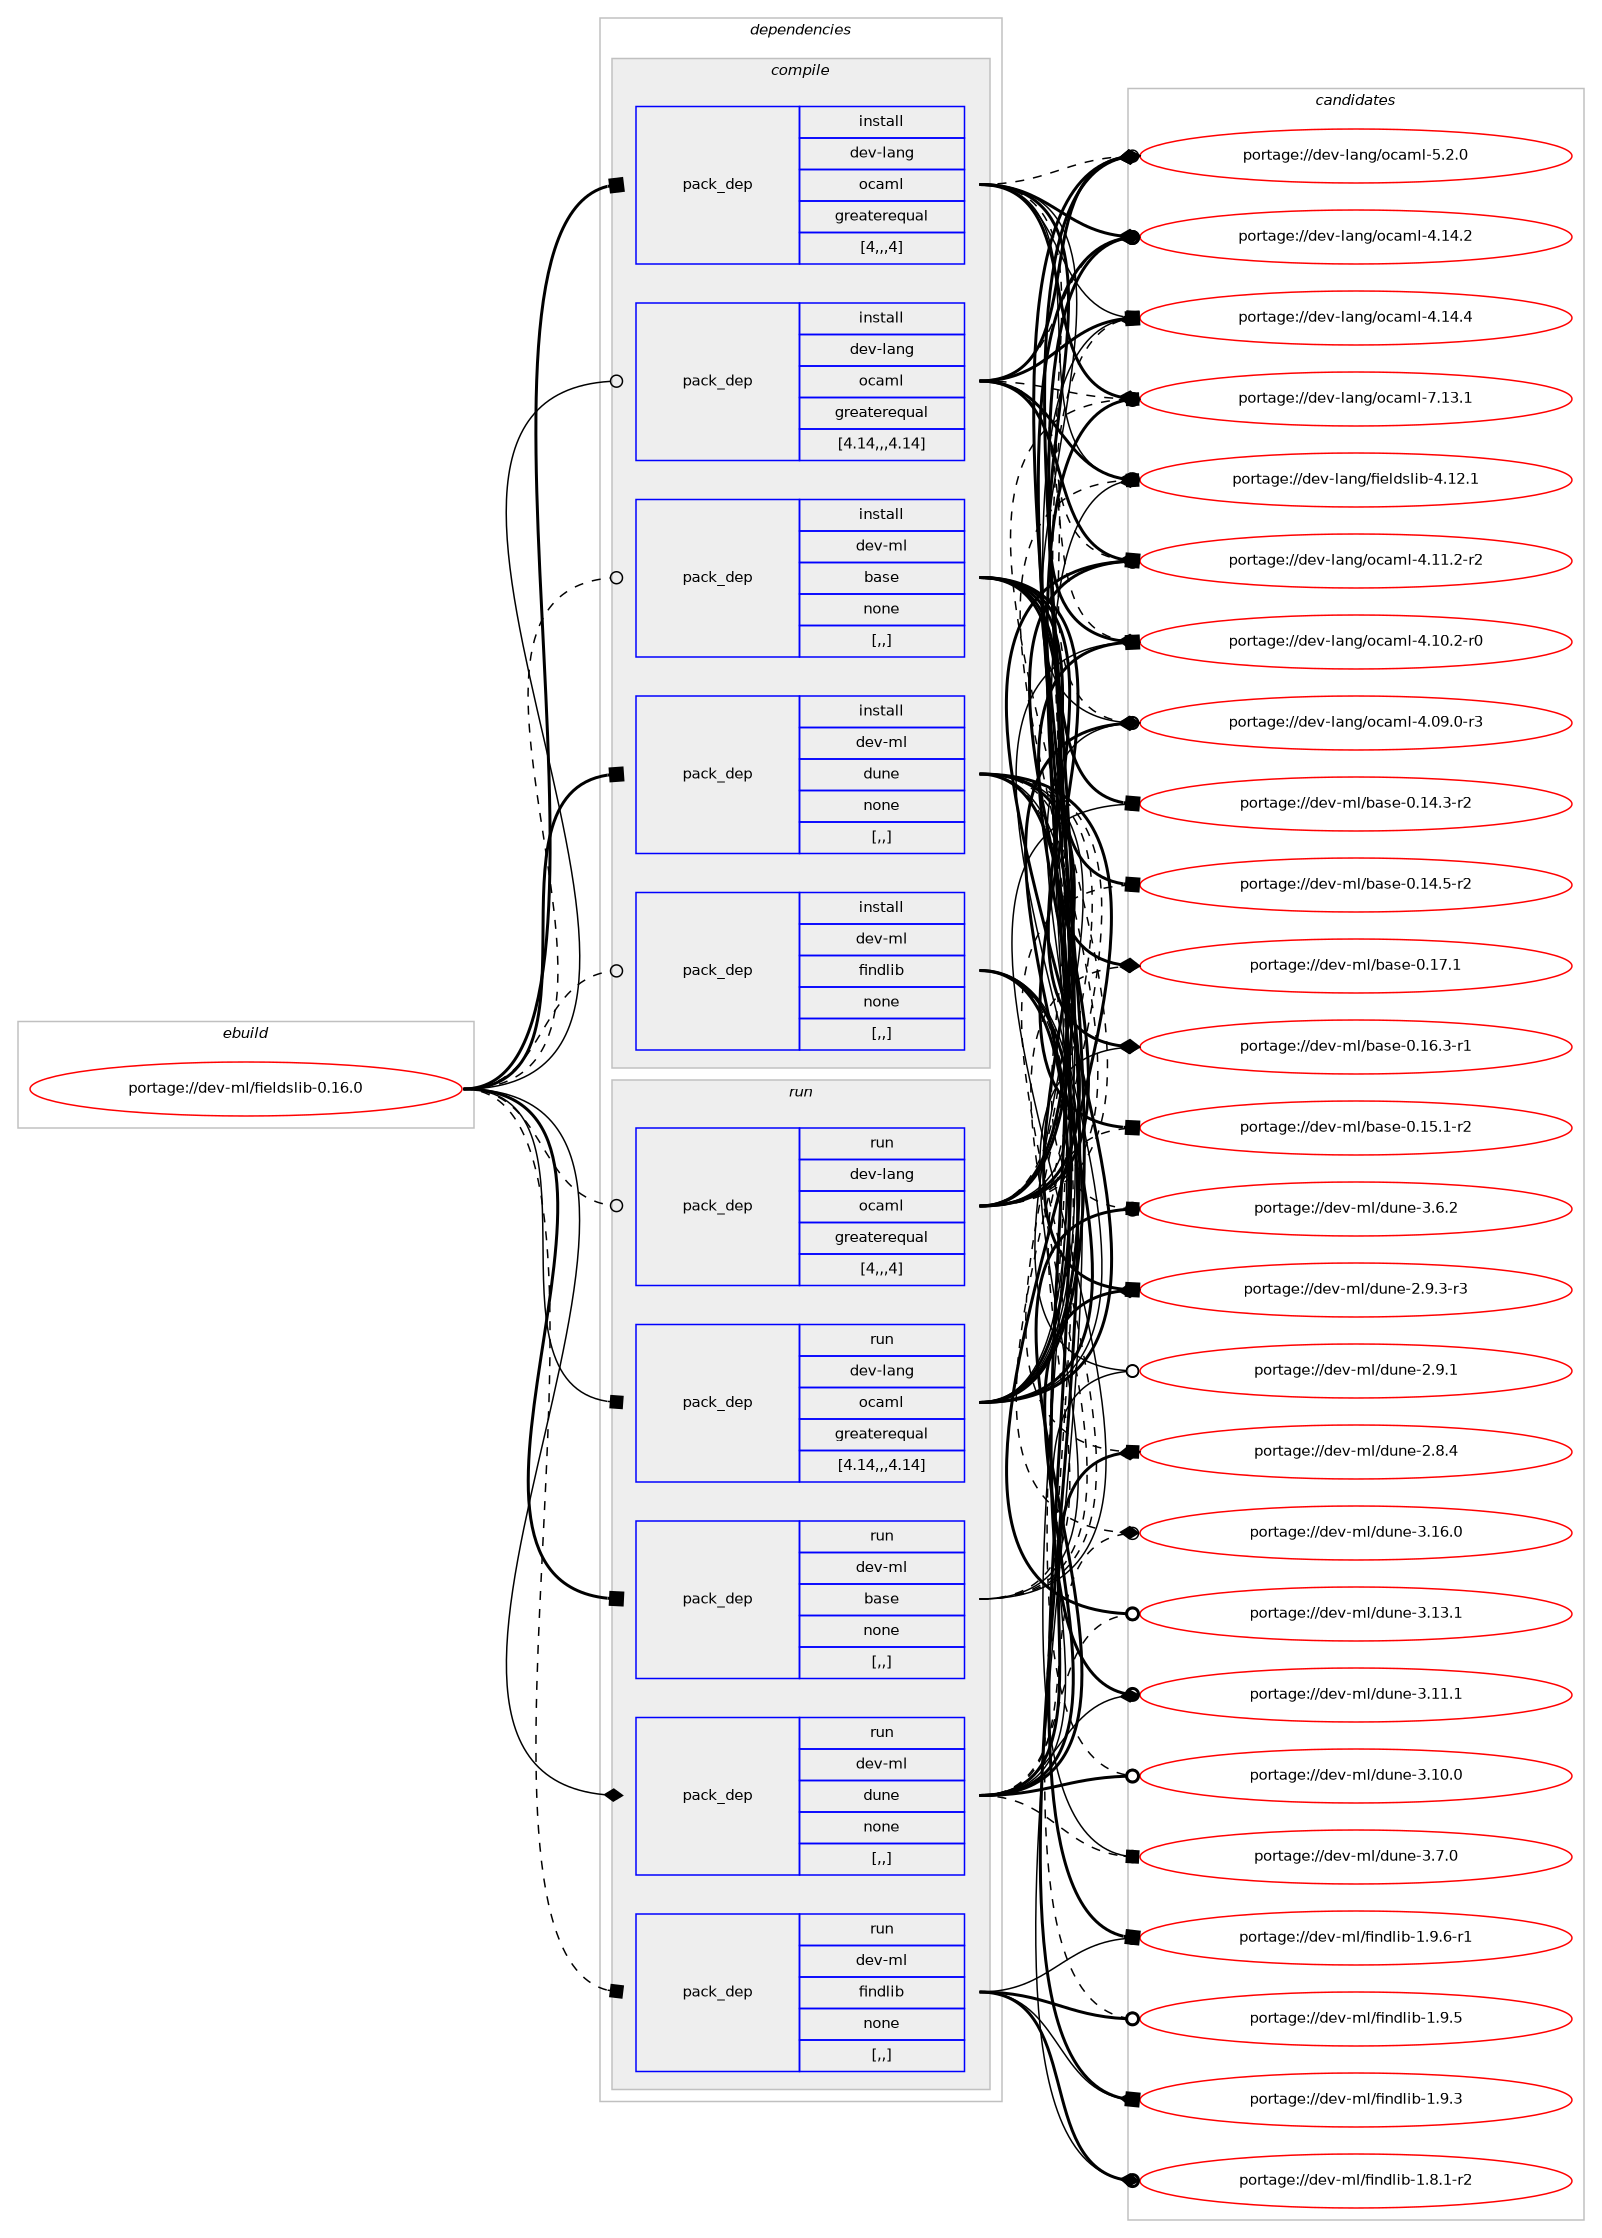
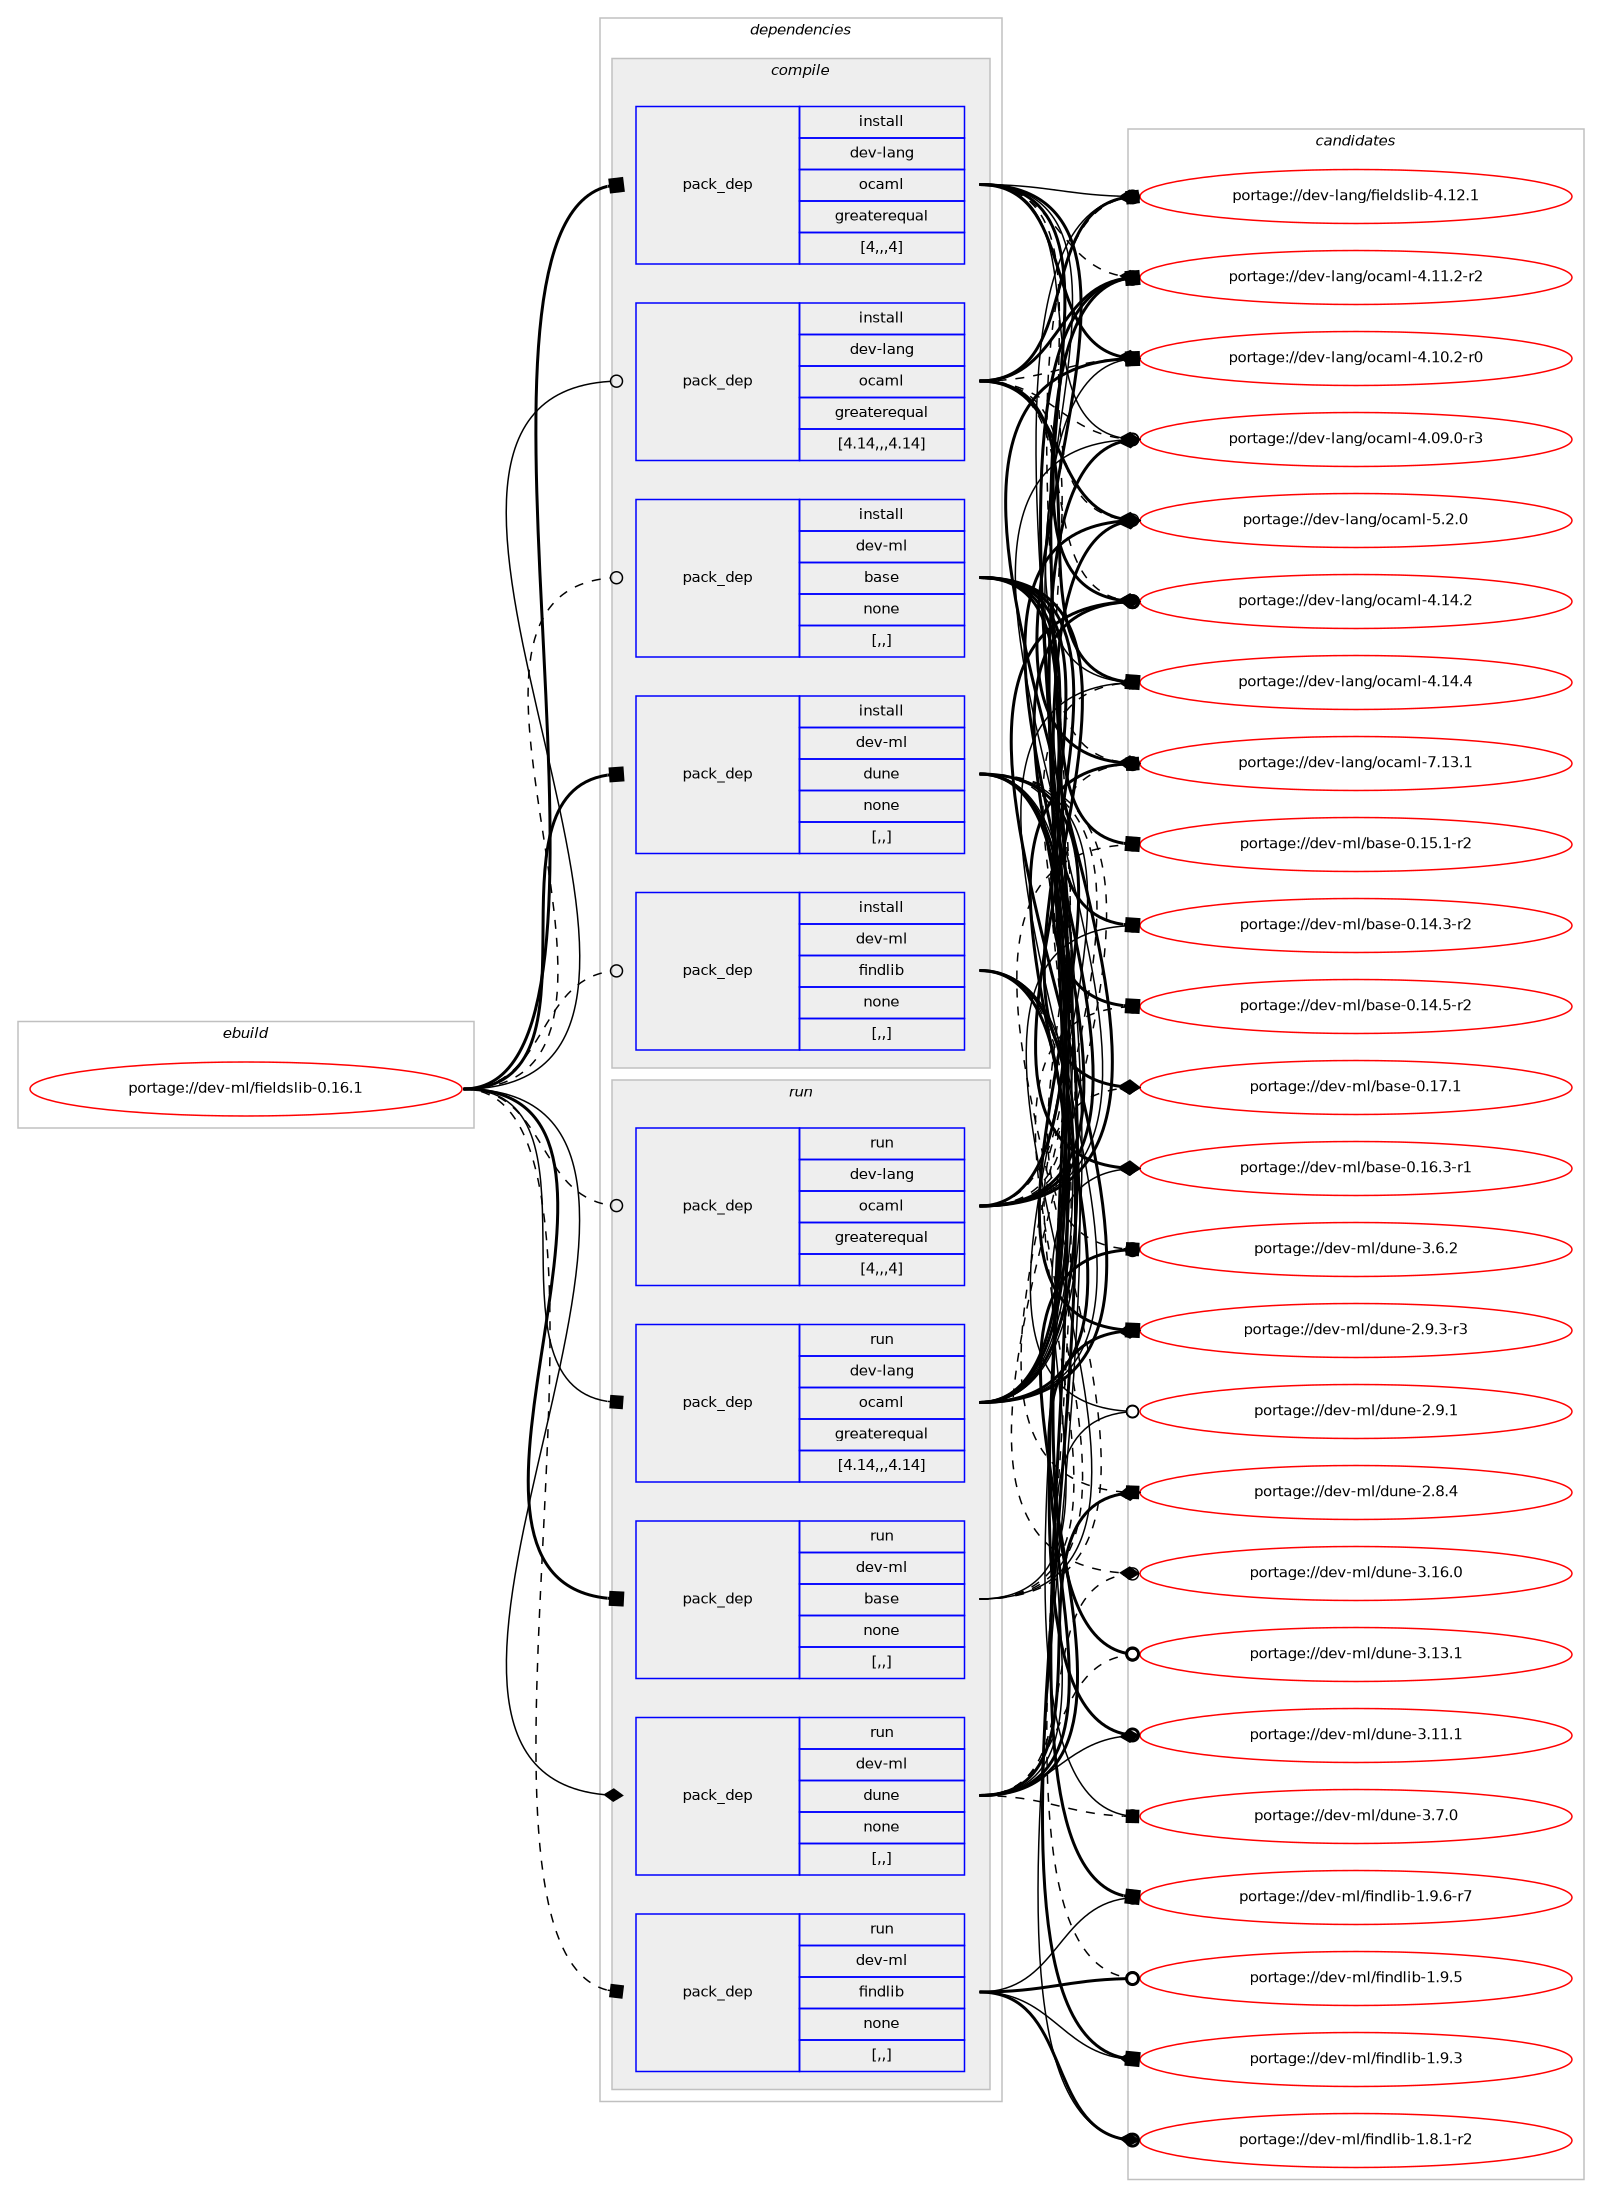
node "portage://dev-ml/fieldslib-0.16.0": label "portage://dev-ml/fieldslib-0.16.0" -> "portage://dev-ml/fieldslib-0.16.1"
node "portage://dev-ml/dune-3.10.0": removed
node "portage://dev-ml/findlib-1.9.6-r1": label "portage://dev-ml/findlib-1.9.6-r1" -> "portage://dev-ml/findlib-1.9.6-r7"
